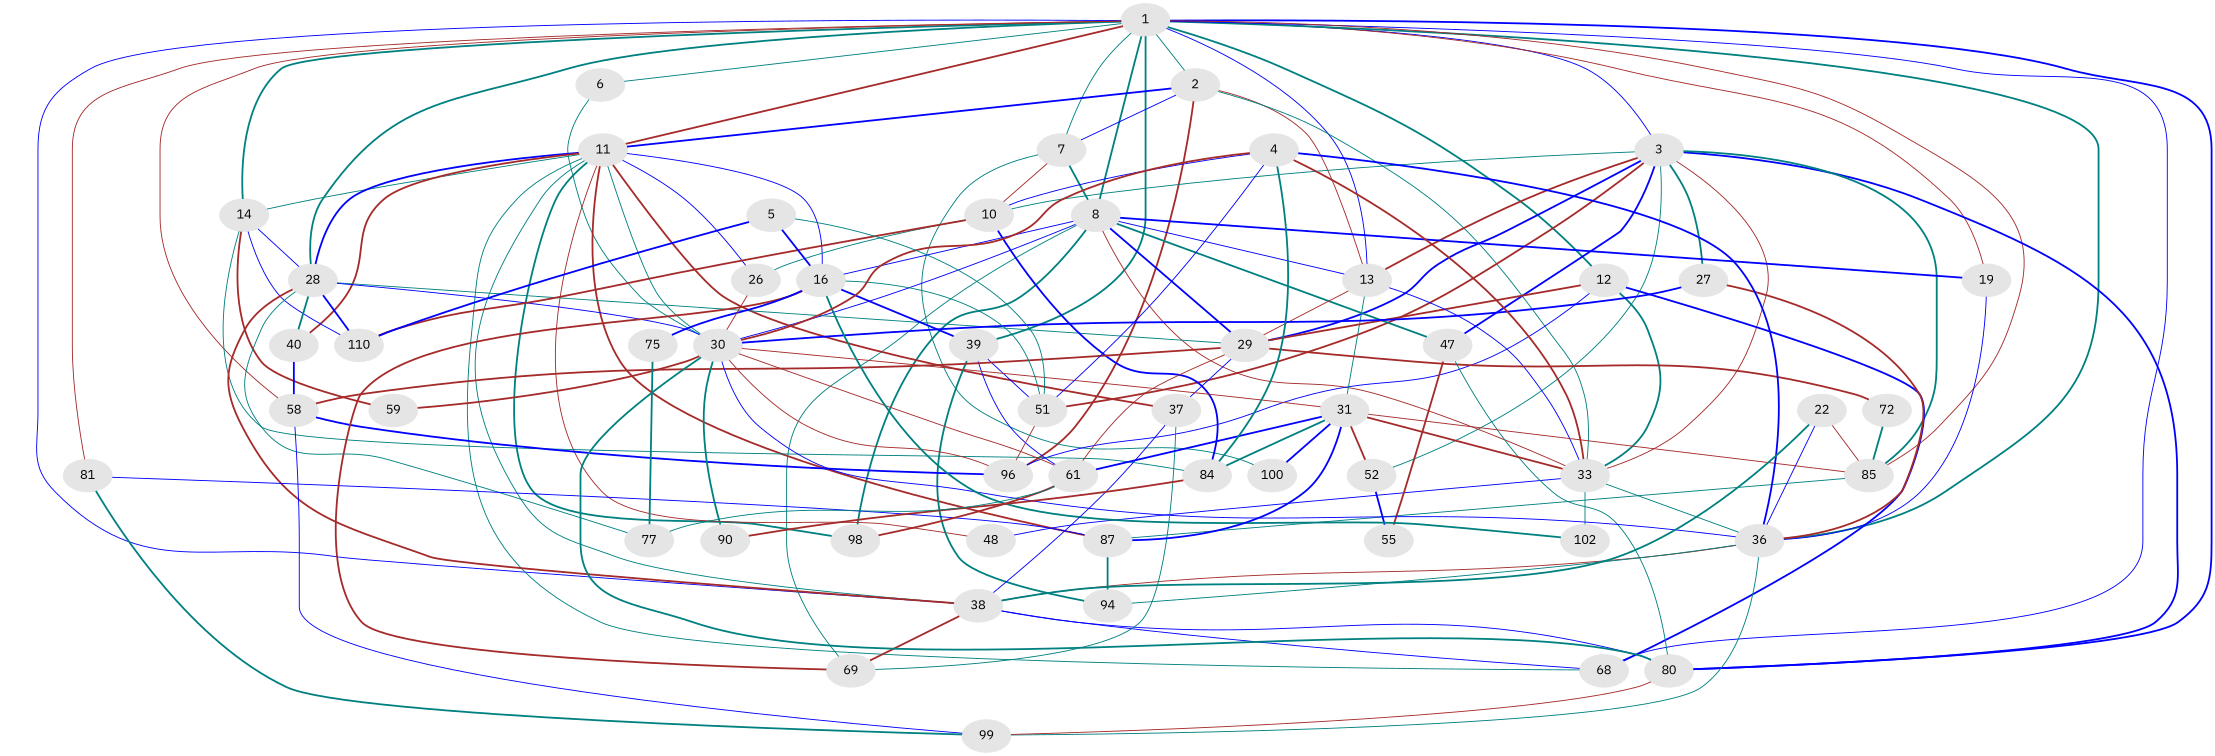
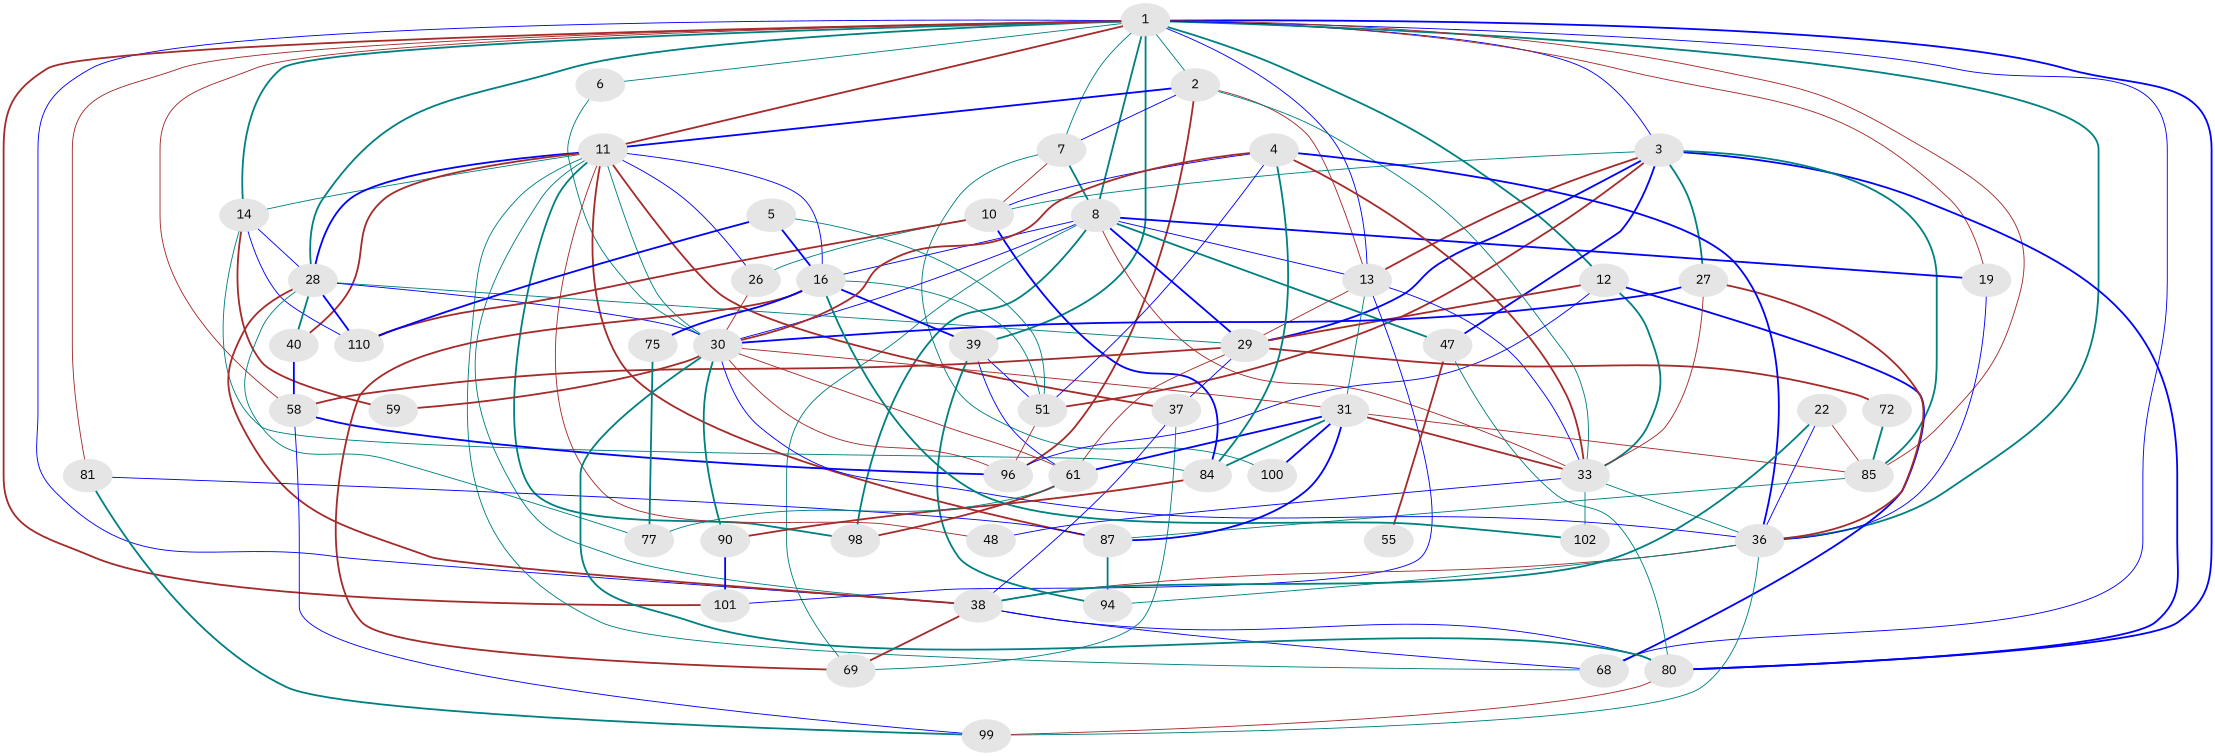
edge "3" -- "33": now "27" -- "33"
node "52": removed
node "101": added
